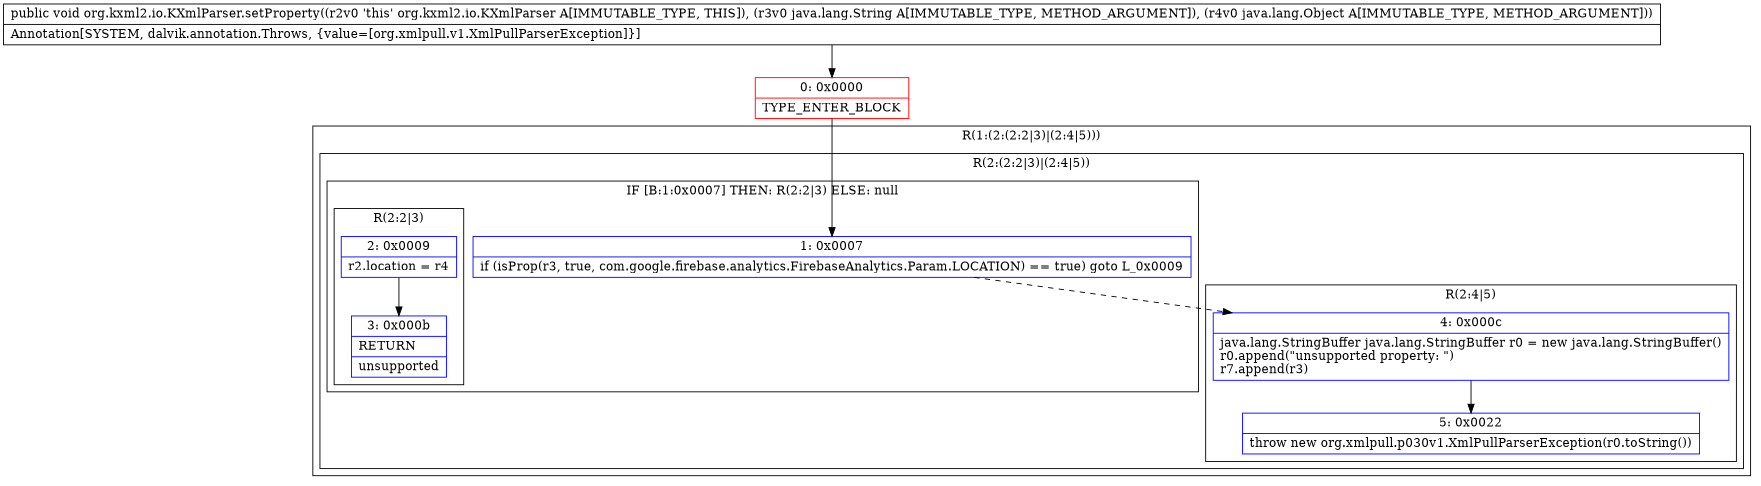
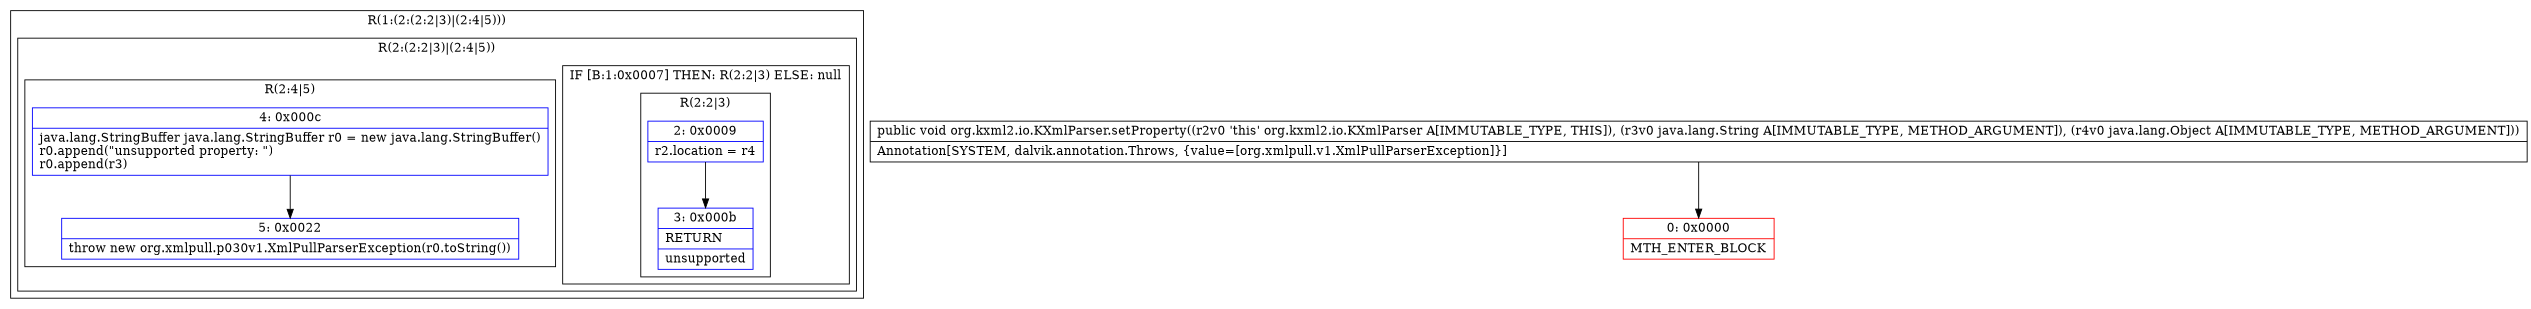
node "0: 0x0000": text "TYPE_ENTER_BLOCK" -> "MTH_ENTER_BLOCK"
node "1: 0x0007": removed
node "4: 0x000c": text "r7.append(r3)" -> "r0.append(r3)"
